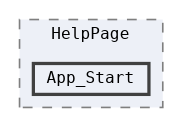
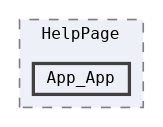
node "App_Start": label "App_Start" -> "App_App"
